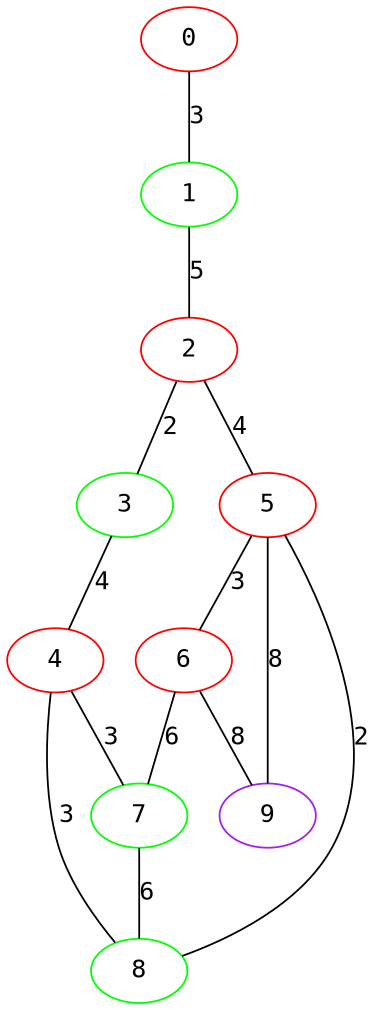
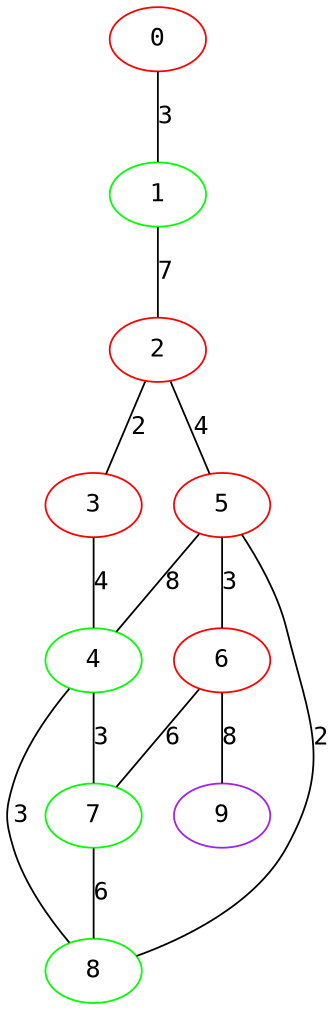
edge "1" -- "2": label "5" -> "7"
node "3": color green -> red
node "4": color red -> green
edge "5" -- "9": now "5" -- "4"
